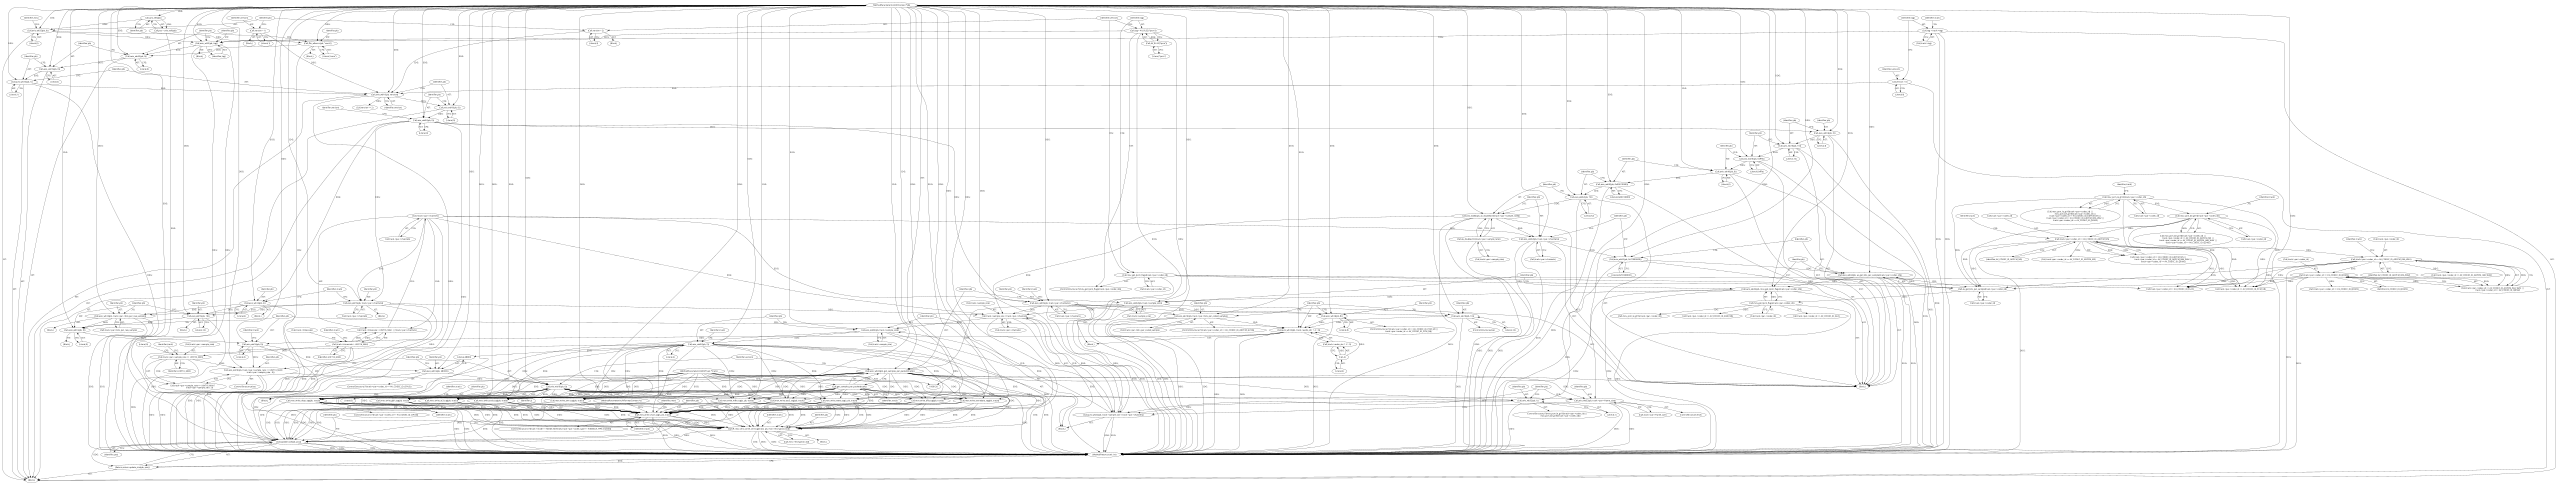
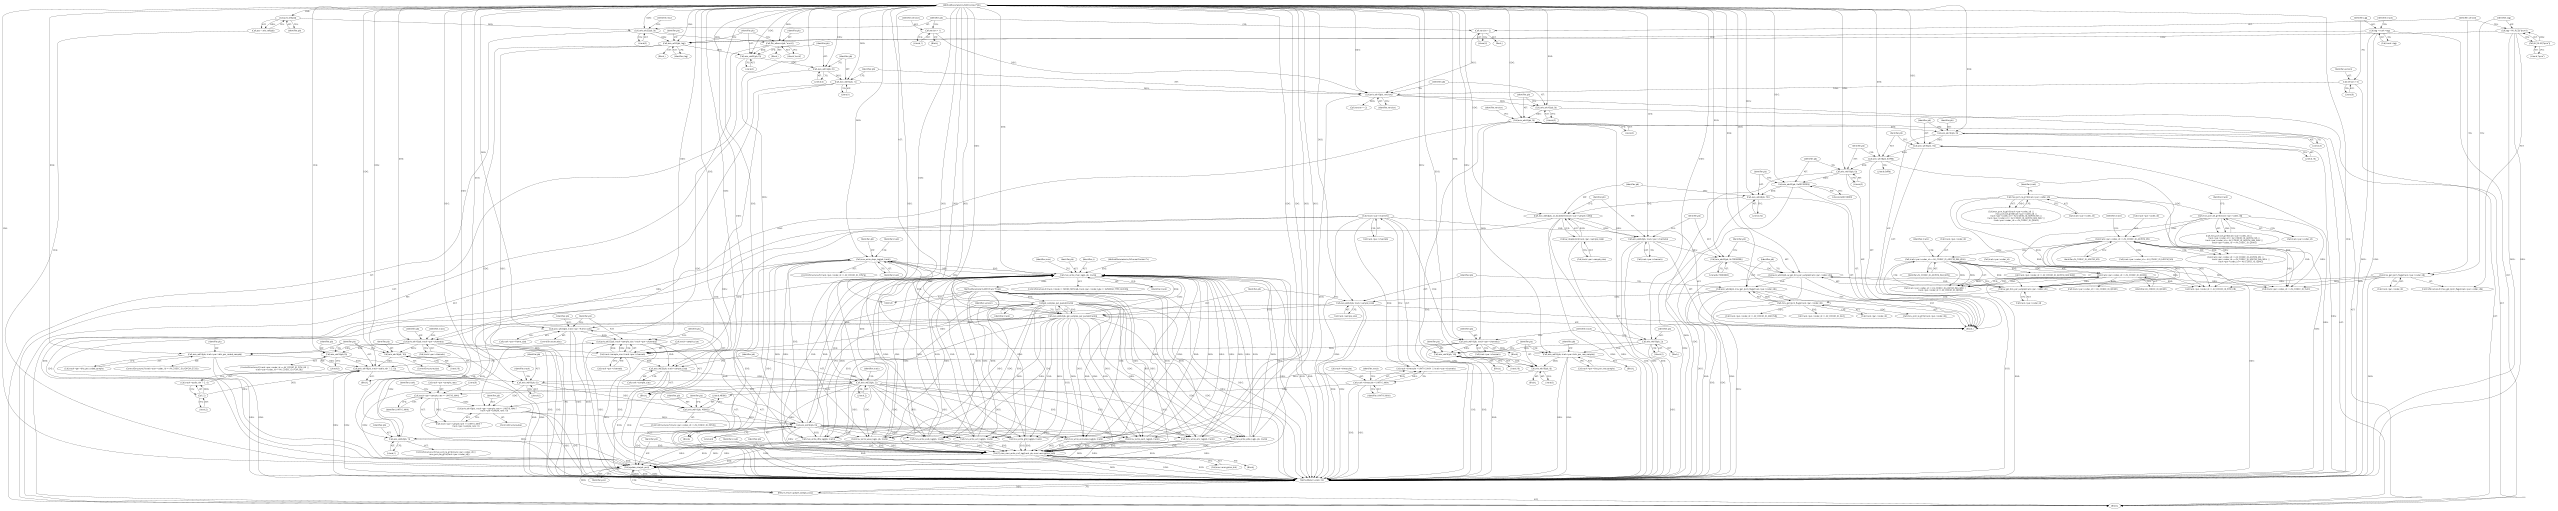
edge "(Literal,0xfffe)" -> "(Call,avio_wb16(pb, 0xfffe))": removed, label "AST:"
edge "(MethodParameterIn,MOVTrack *track)" -> "(Call,mov_write_chan_tag(s, pb, track))": reversed
